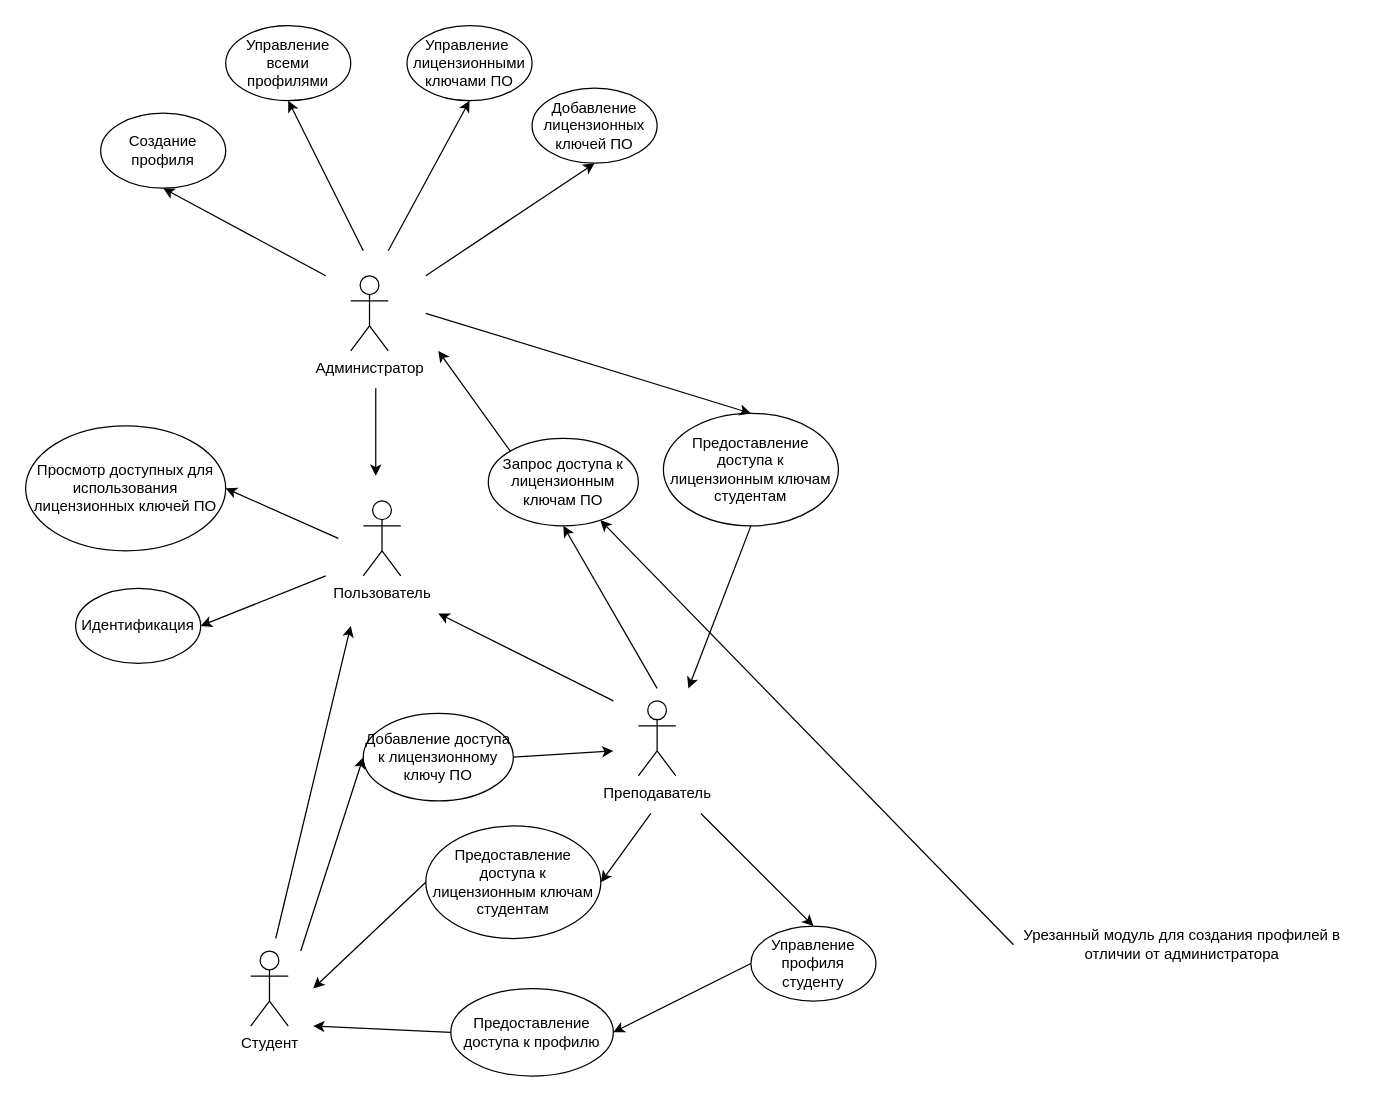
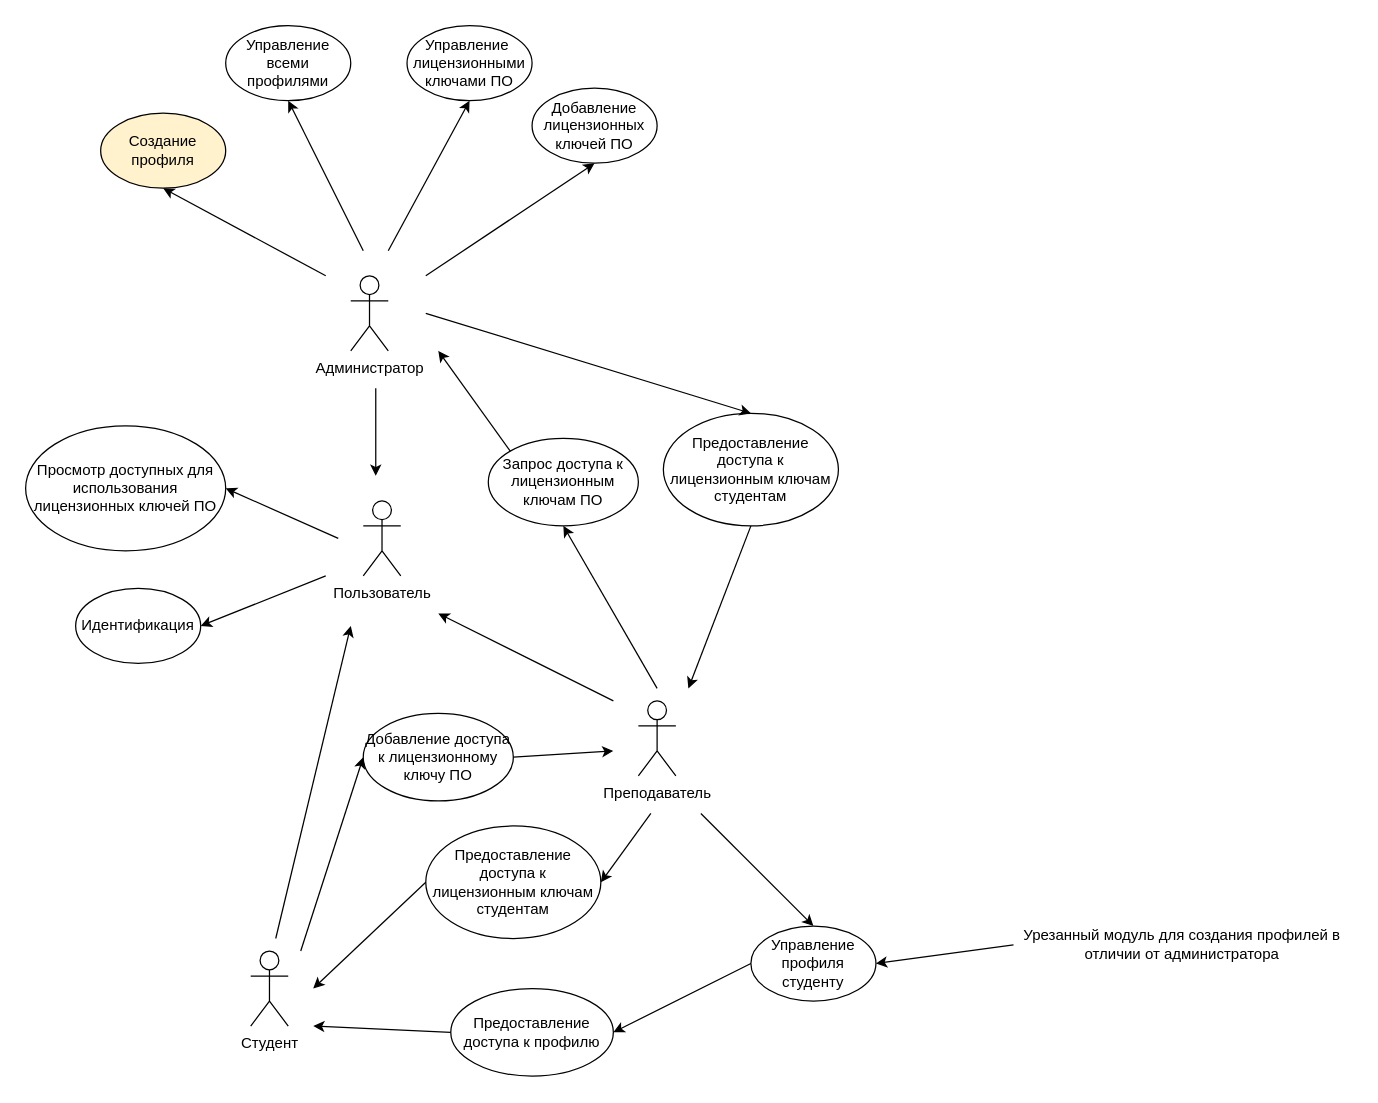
node "Создание профиля": fillcolor #ffffff -> #fff2cc
edge "Урезанный модуль для создания профилей в отличии от администратора" -> "Запрос доступа к лицензионным ключам ПО": now "Урезанный модуль для создания профилей в отличии от администратора" -> "Управление профиля студенту"
